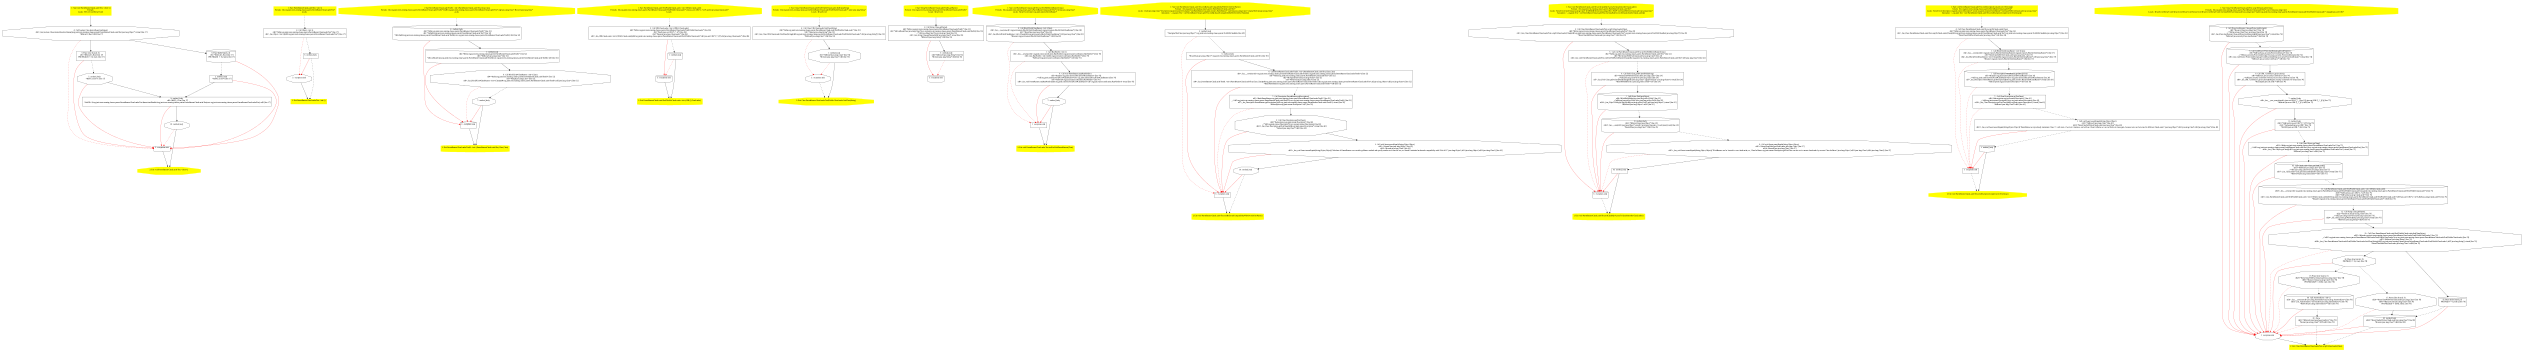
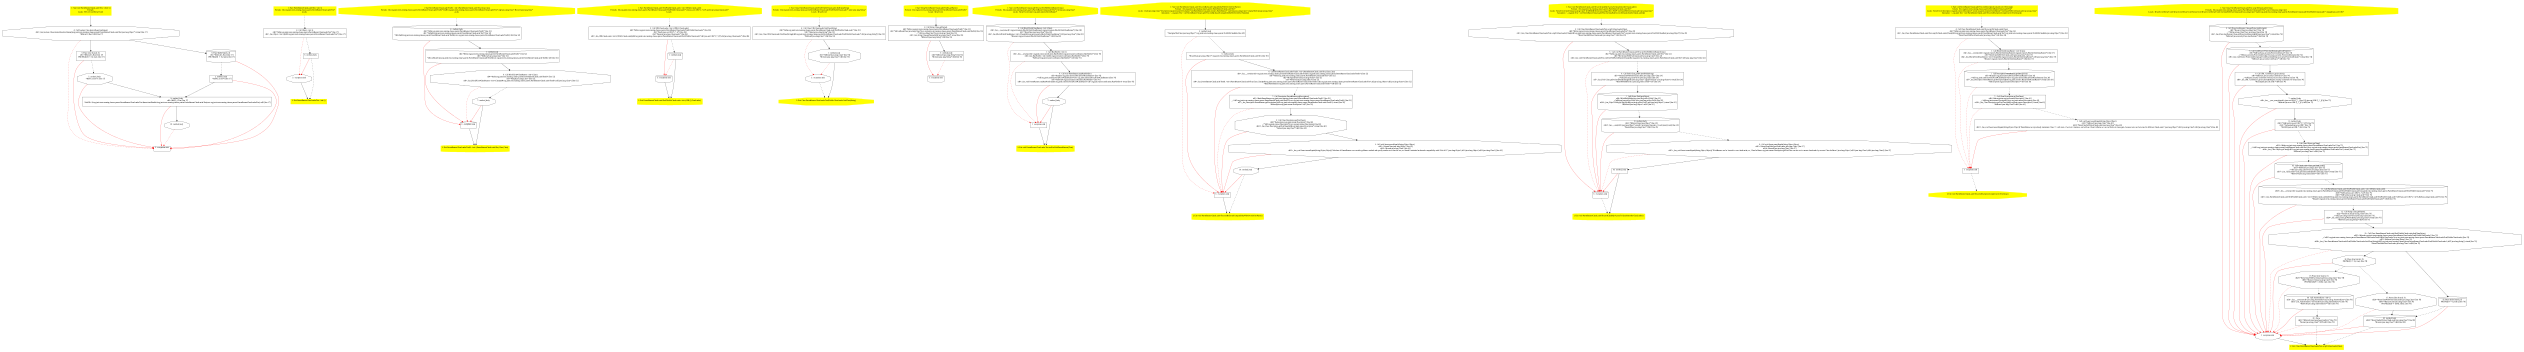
node "9:  method_body": removed
node "2: Exit void ParentRunnerClassLoaderTest.<clinit>()": removed
